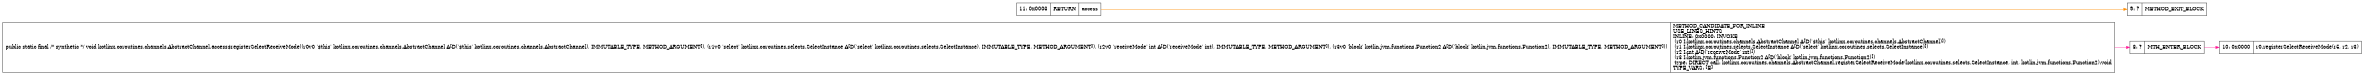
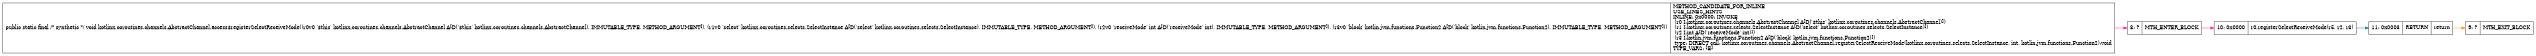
node "11: 0x0003": text "access" -> "return"
node "9: ?": text "METHOD_EXIT_BLOCK" -> "MTH_EXIT_BLOCK"
edge "10: 0x0000" -> "11: 0x0003": added
